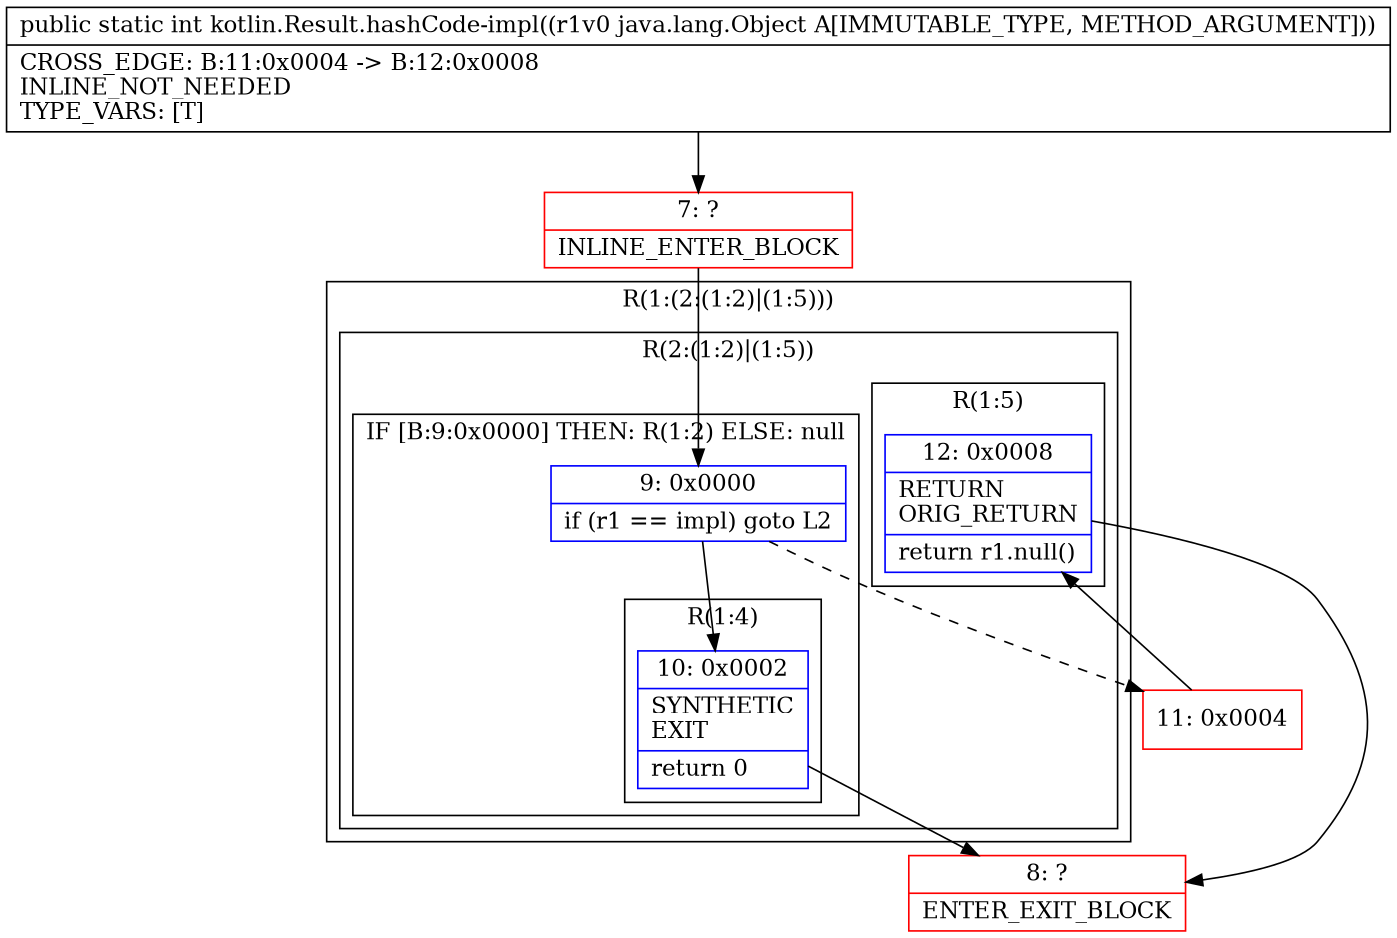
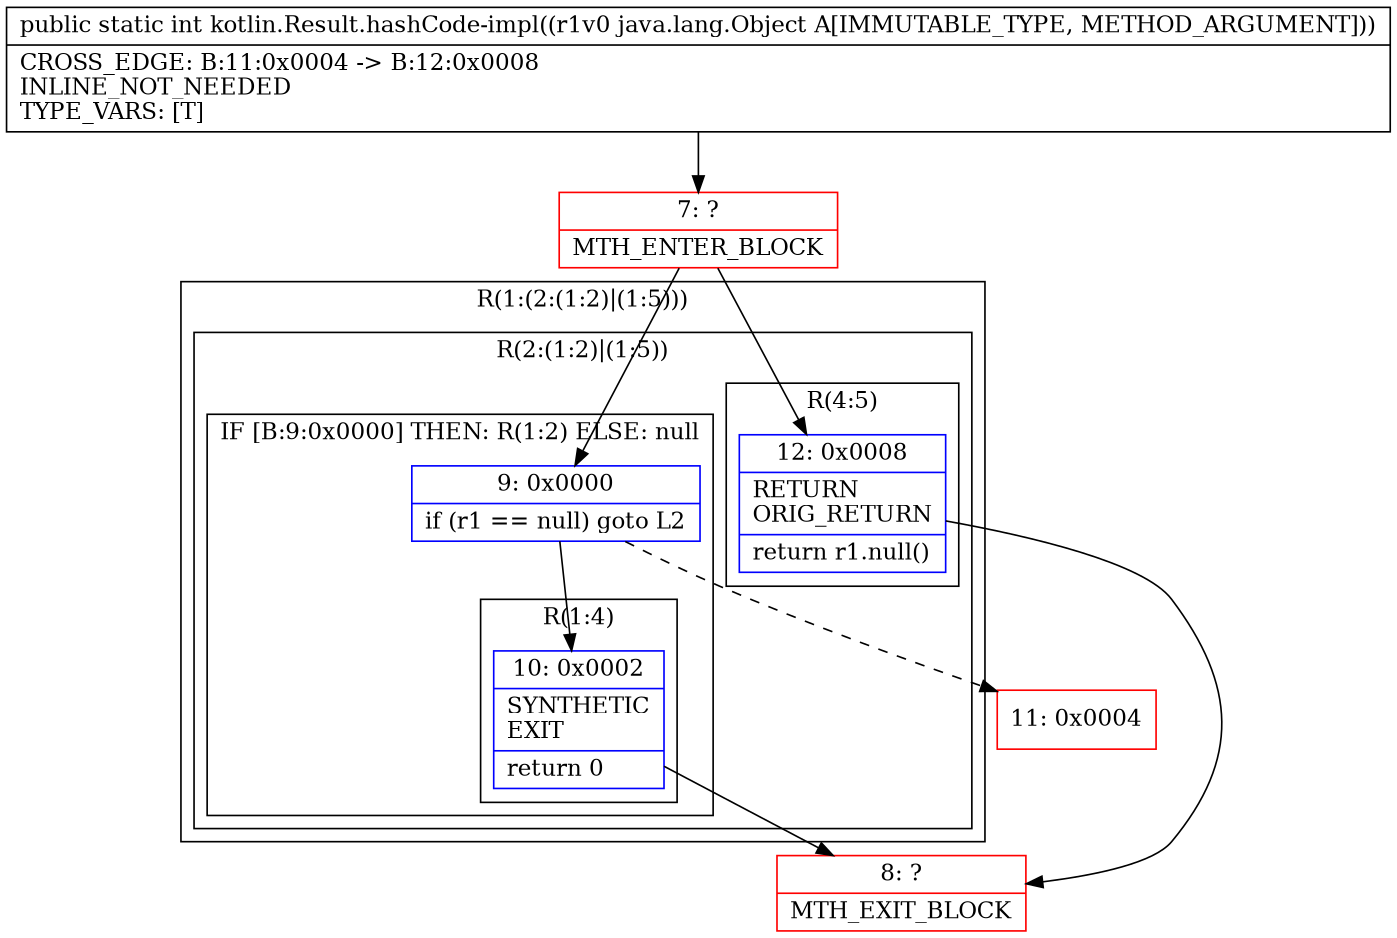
node "7: ?": text "INLINE_ENTER_BLOCK" -> "MTH_ENTER_BLOCK"
cluster "R(1:5)": label "R(1:5)" -> "R(4:5)"
node "9: 0x0000": text "if (r1 == impl) goto L2" -> "if (r1 == null) goto L2"
edge "11: 0x0004" -> "12: 0x0008": now "7: ?" -> "12: 0x0008"
node "8: ?": text "ENTER_EXIT_BLOCK" -> "MTH_EXIT_BLOCK"
